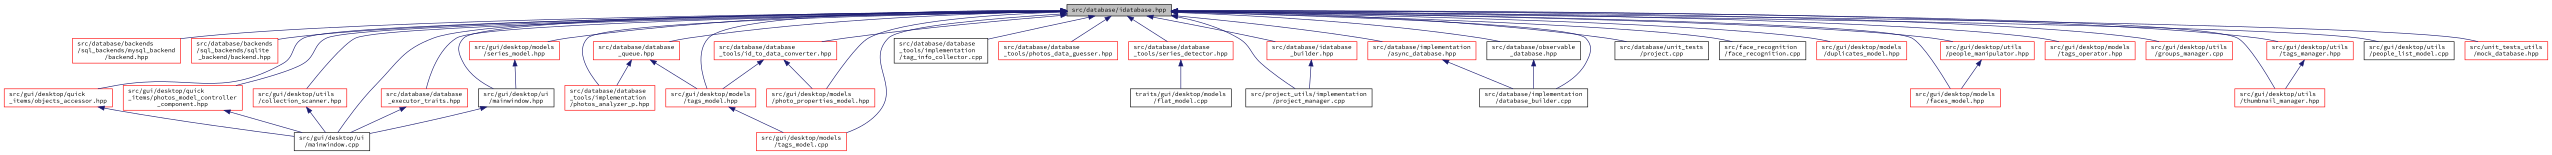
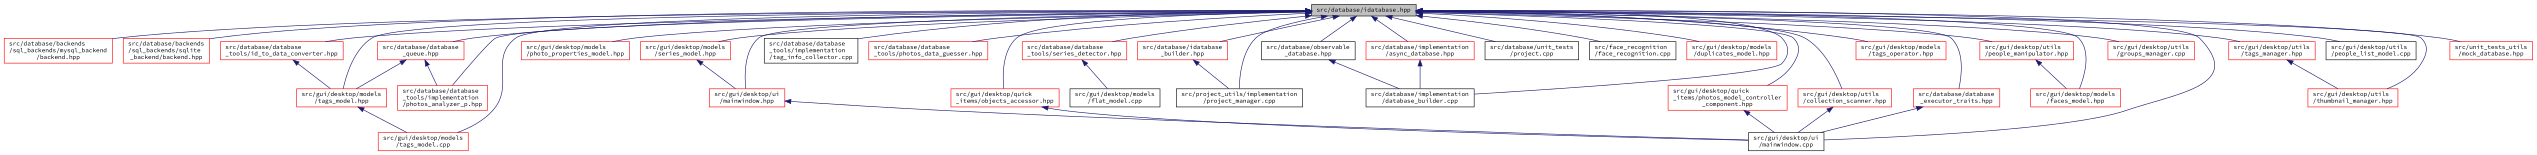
edge "src/gui/desktop/models /photo_properties_model.hpp" -> "src/database/database _tools/id_to_data_converter.hpp": removed
node "src/gui/desktop/ui /mainwindow.hpp": color black -> red
node "traits/gui/desktop/models /flat_model.cpp": label "traits/gui/desktop/models /flat_model.cpp" -> "src/gui/desktop/models /flat_model.cpp"
